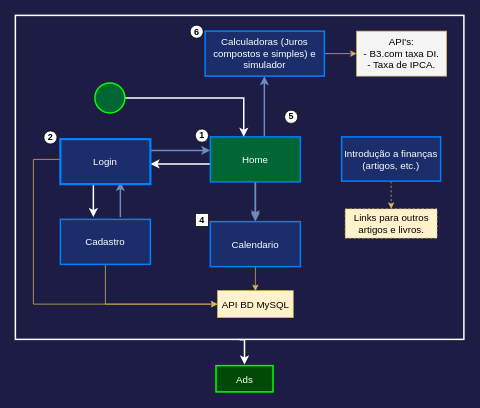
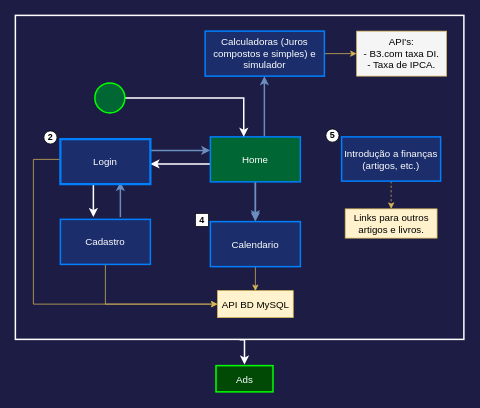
node "6": removed
node "5": moved (291, 117) -> (332, 136)
node "1": removed
node "Links para outros artigos e livros.": style dashed -> solid
